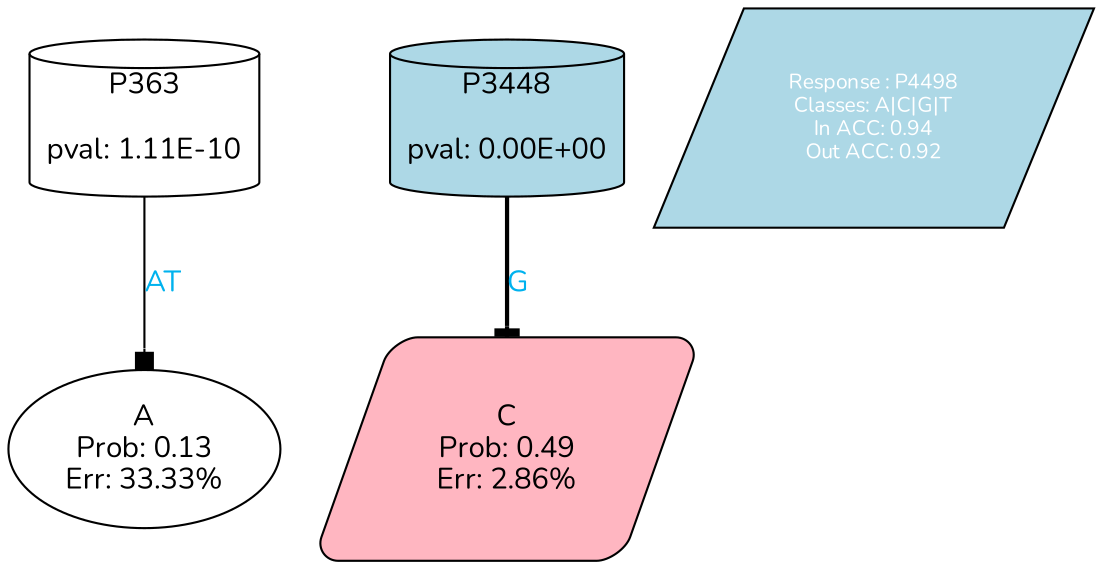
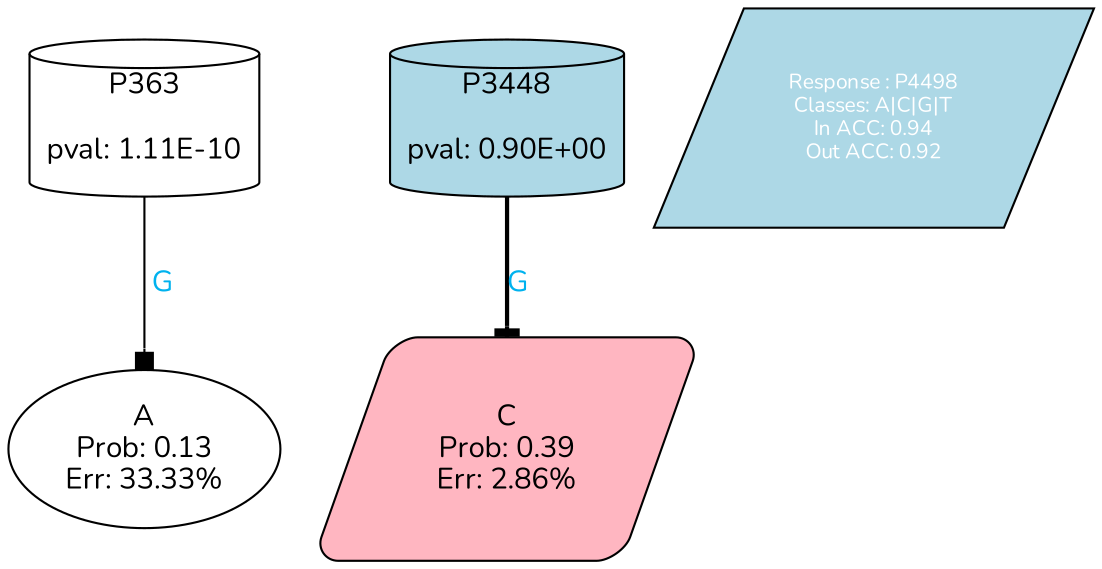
node "P3448 pval: 0.00E+00": label "P3448 pval: 0.00E+00" -> "P3448 pval: 0.90E+00"
edge "P363 pval: 1.11E-10" -> "A Prob: 0.13 Err: 33.33%": label "AT" -> "G"
node "C Prob: 0.49 Err: 2.86%": label "C Prob: 0.49 Err: 2.86%" -> "C Prob: 0.39 Err: 2.86%"
